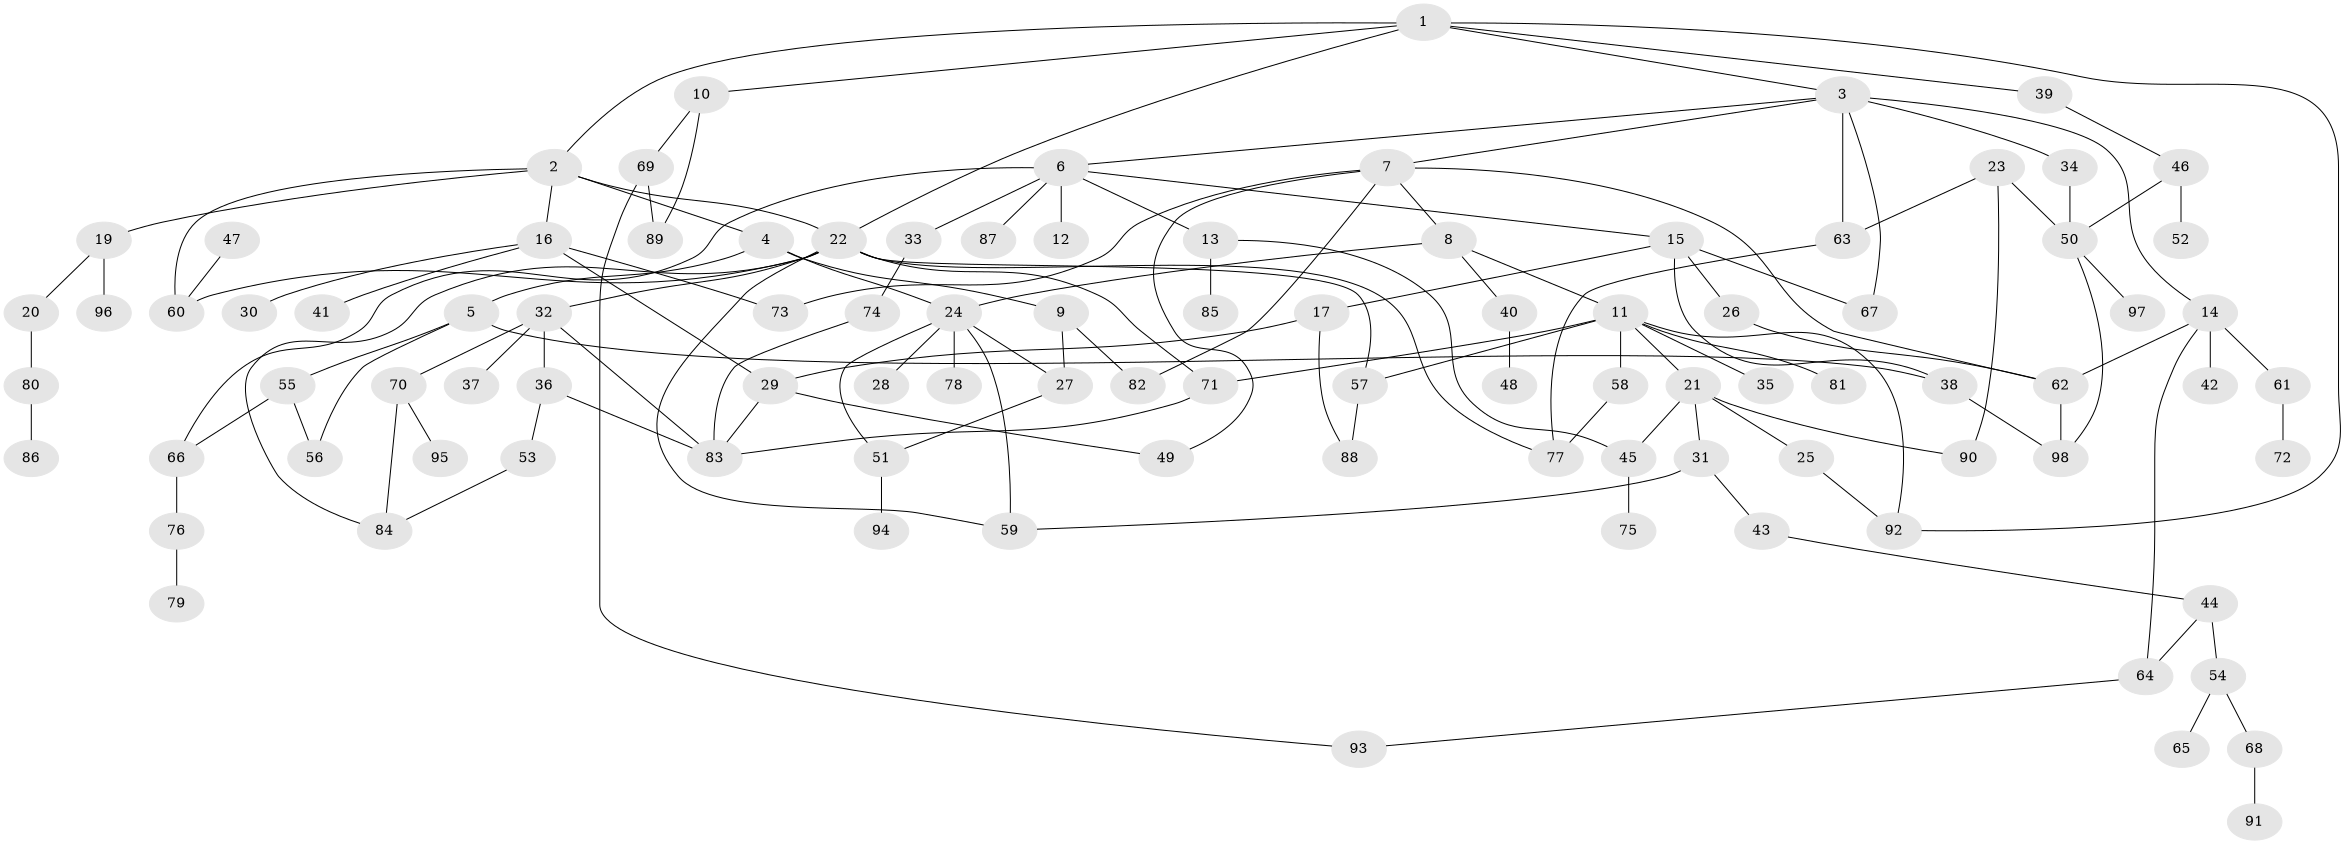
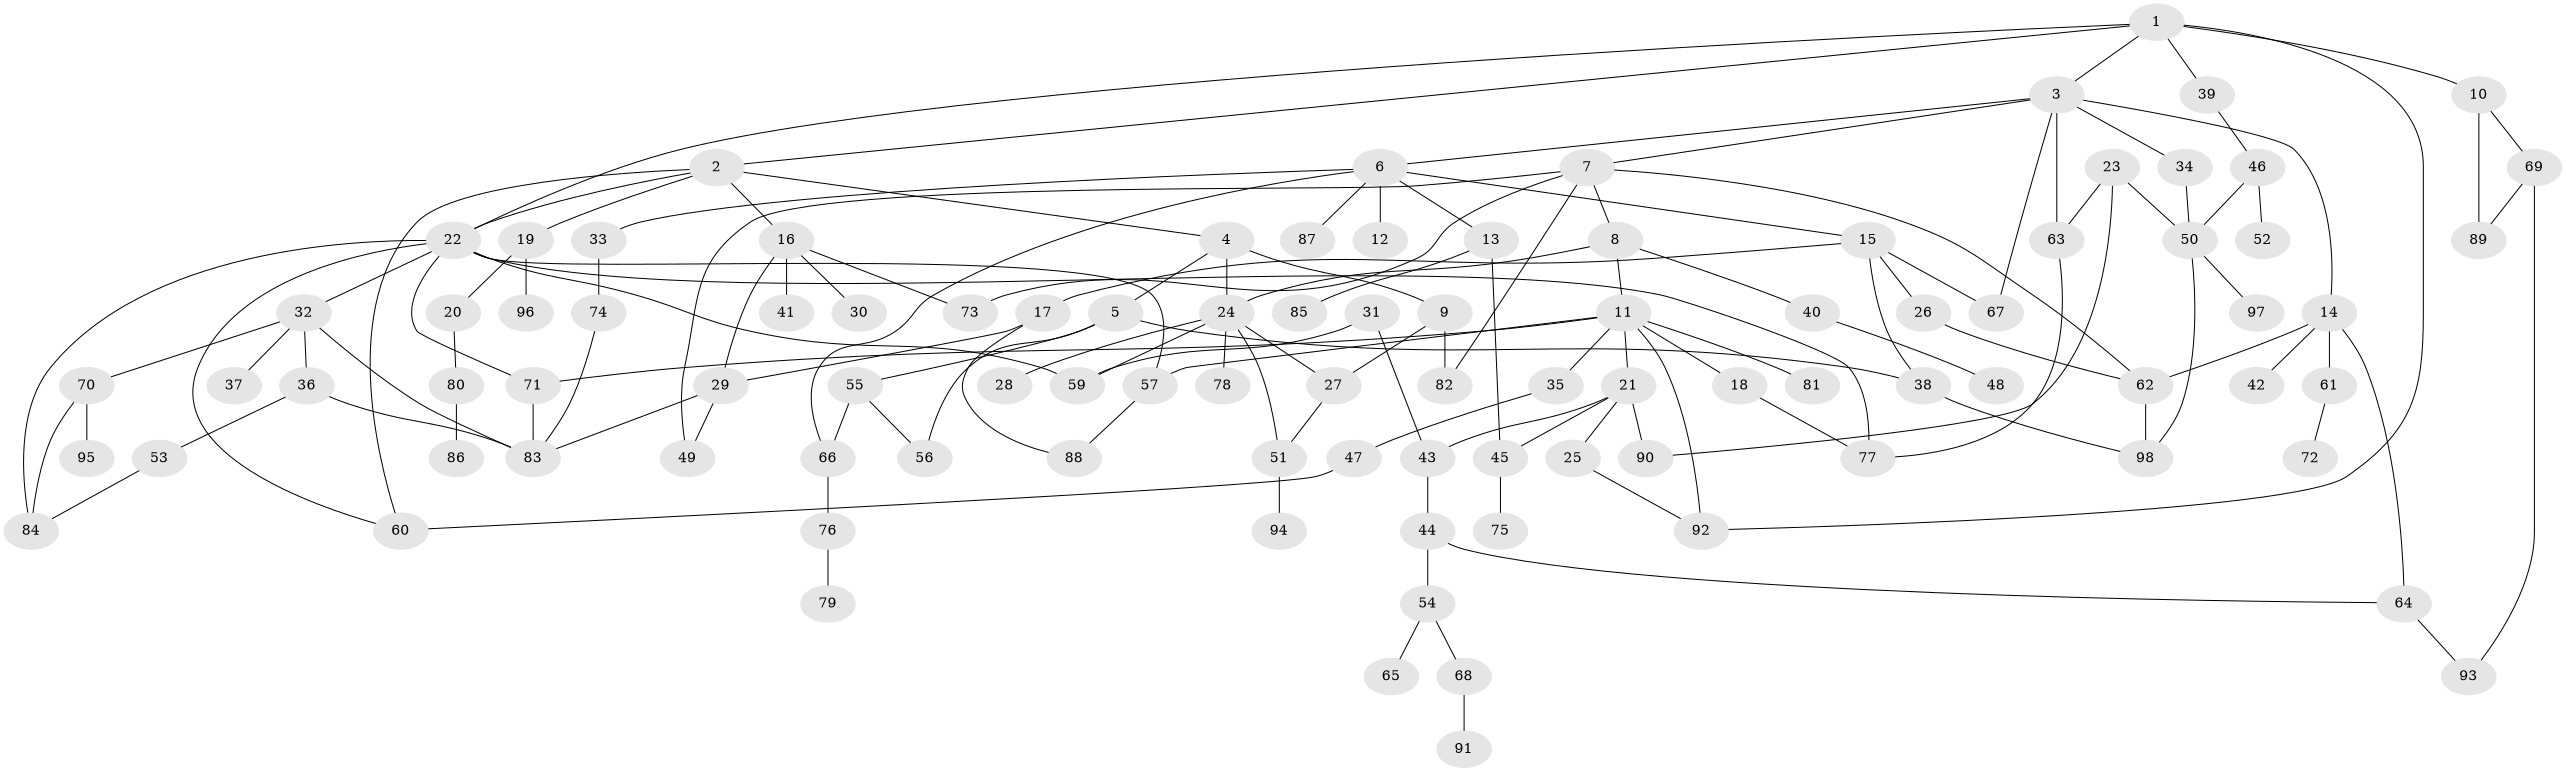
node "58": label "58" -> "18"
edge "35" -- "47": added
edge "21" -- "31": now "21" -- "43"
